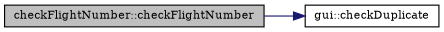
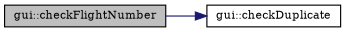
node "checkFlightNumber::checkFlightNumber": label "checkFlightNumber::checkFlightNumber" -> "gui::checkFlightNumber"
